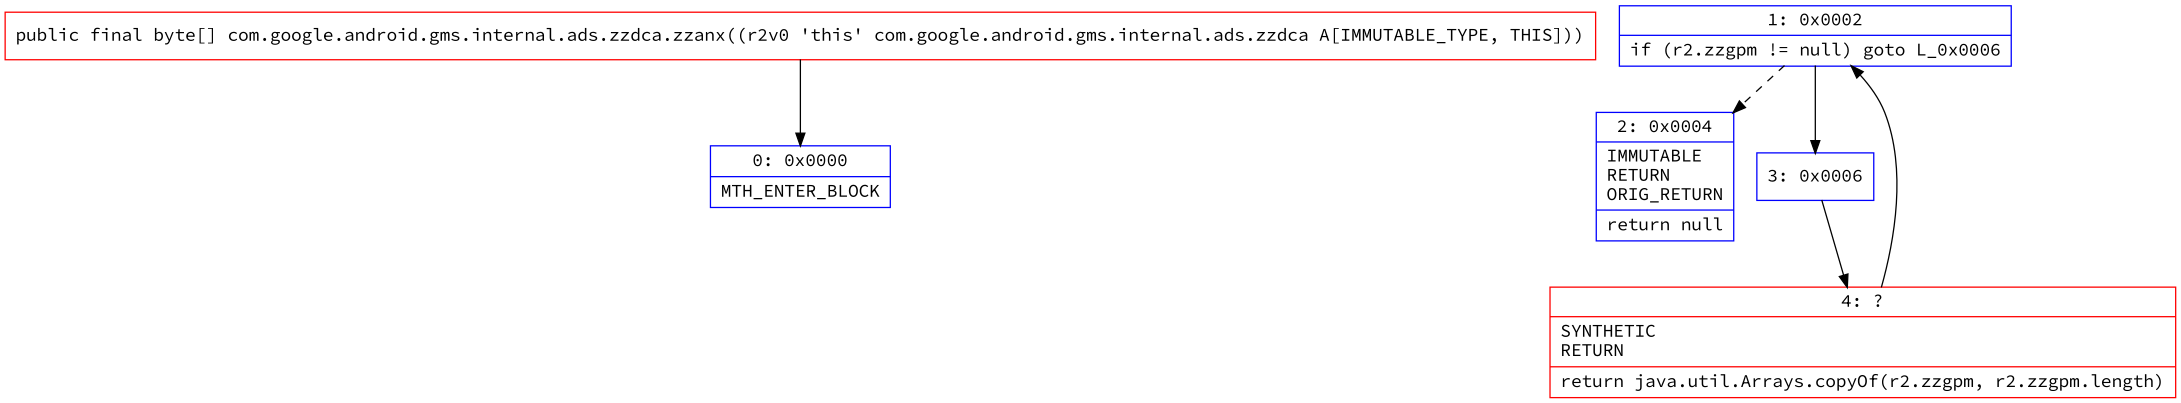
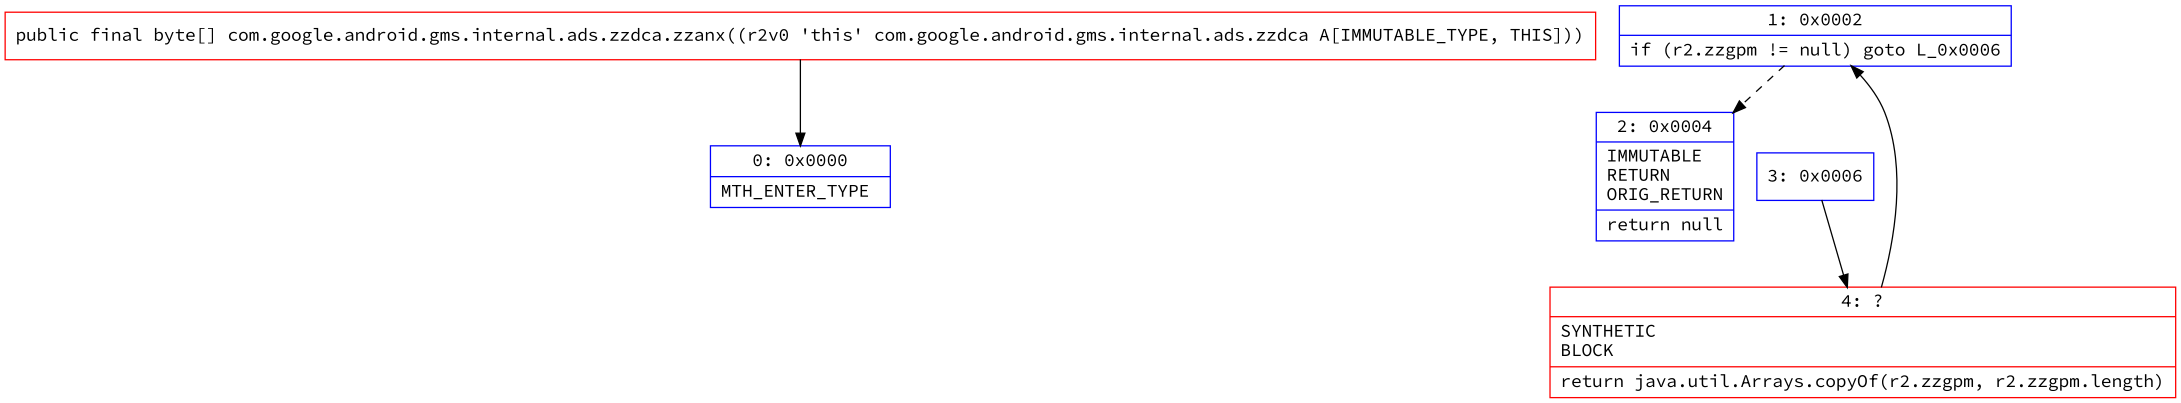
edge "1: 0x0002" -> "3: 0x0006": removed
node "0: 0x0000": text "MTH_ENTER_BLOCK" -> "MTH_ENTER_TYPE"
node "4: ?": text "RETURN" -> "BLOCK"
